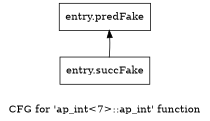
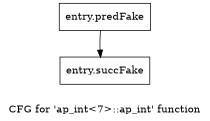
edge "entry.succFake" -> "entry.predFake": reversed
